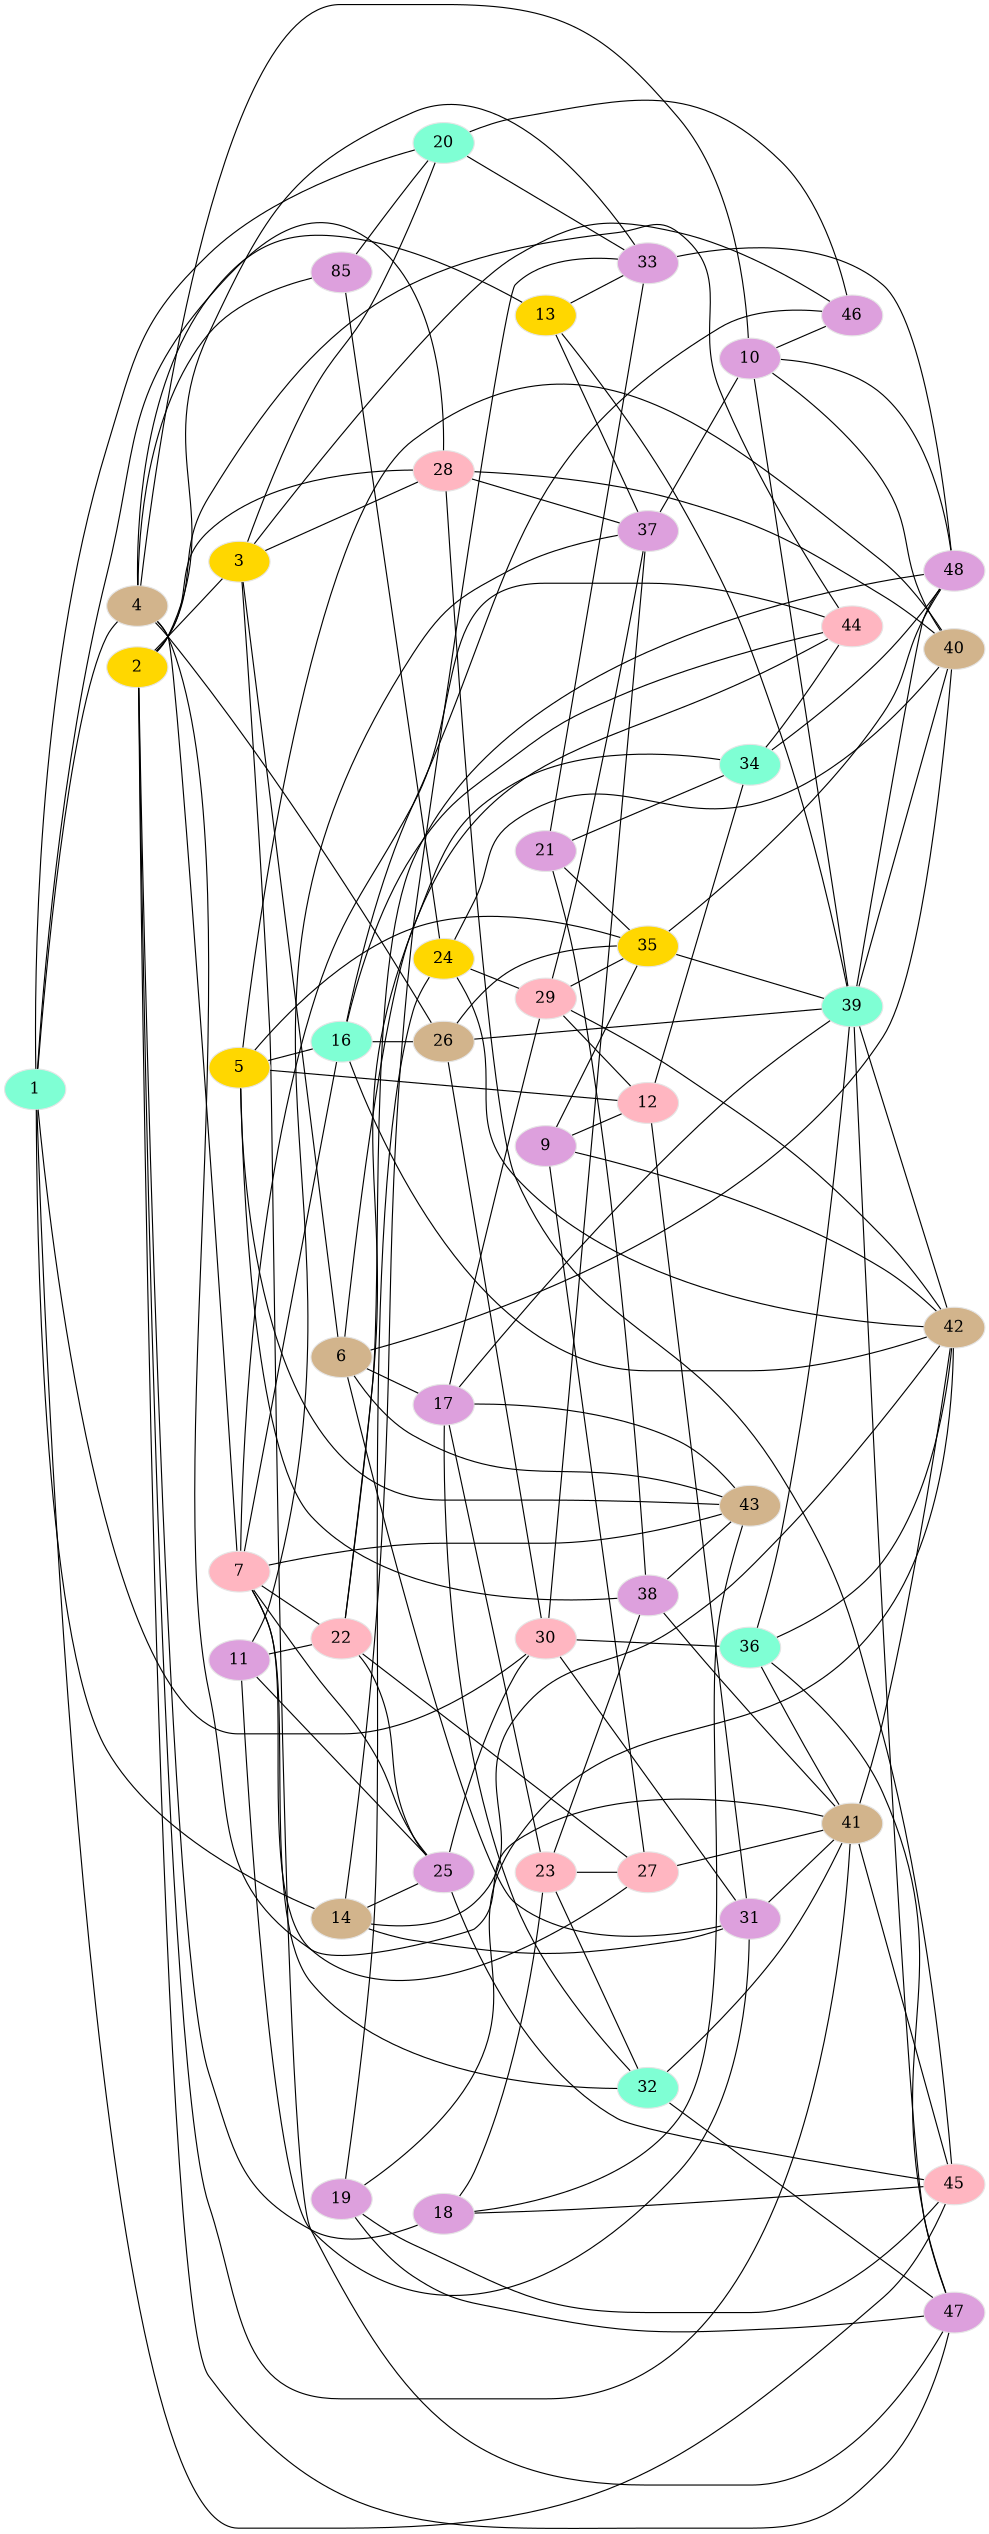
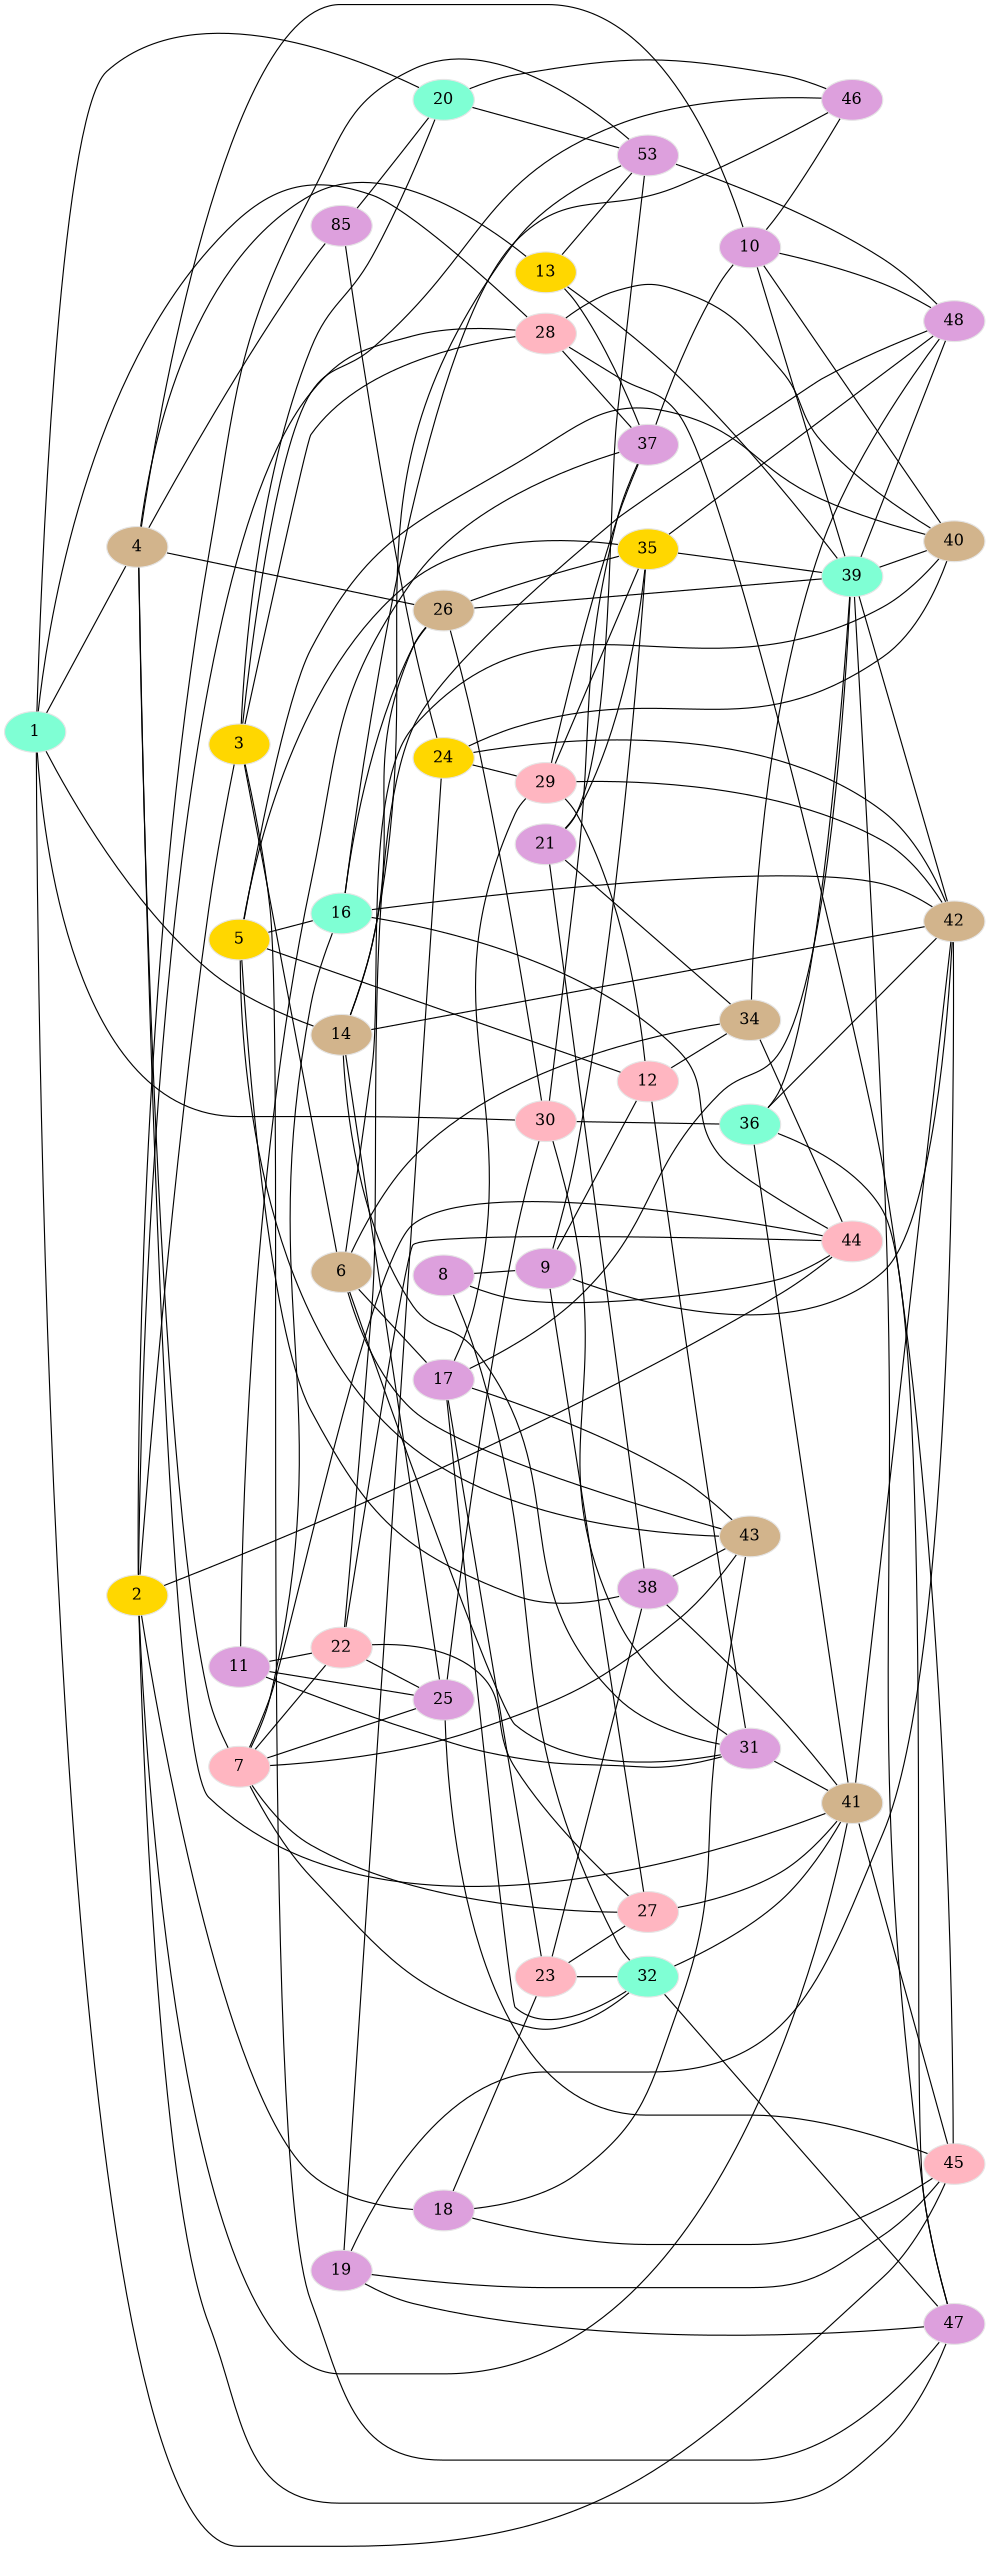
node "33": label "33" -> "53"
node "34": fillcolor aquamarine -> tan
edge "26" -- "14": added
node "8": added
